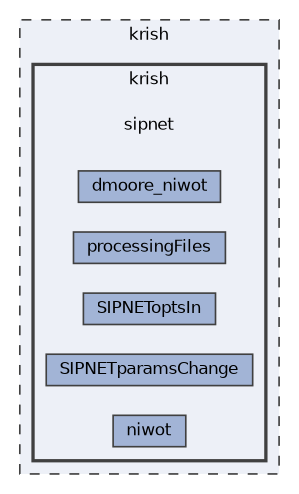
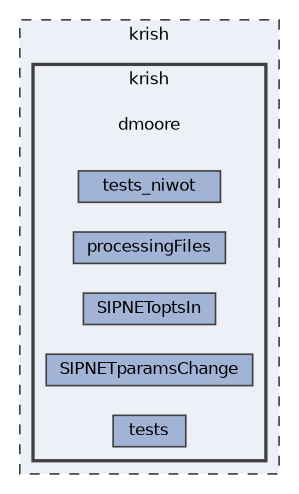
node "sipnet": label "sipnet" -> "dmoore"
node "dmoore_niwot": label "dmoore_niwot" -> "tests_niwot"
node "niwot": label "niwot" -> "tests"
